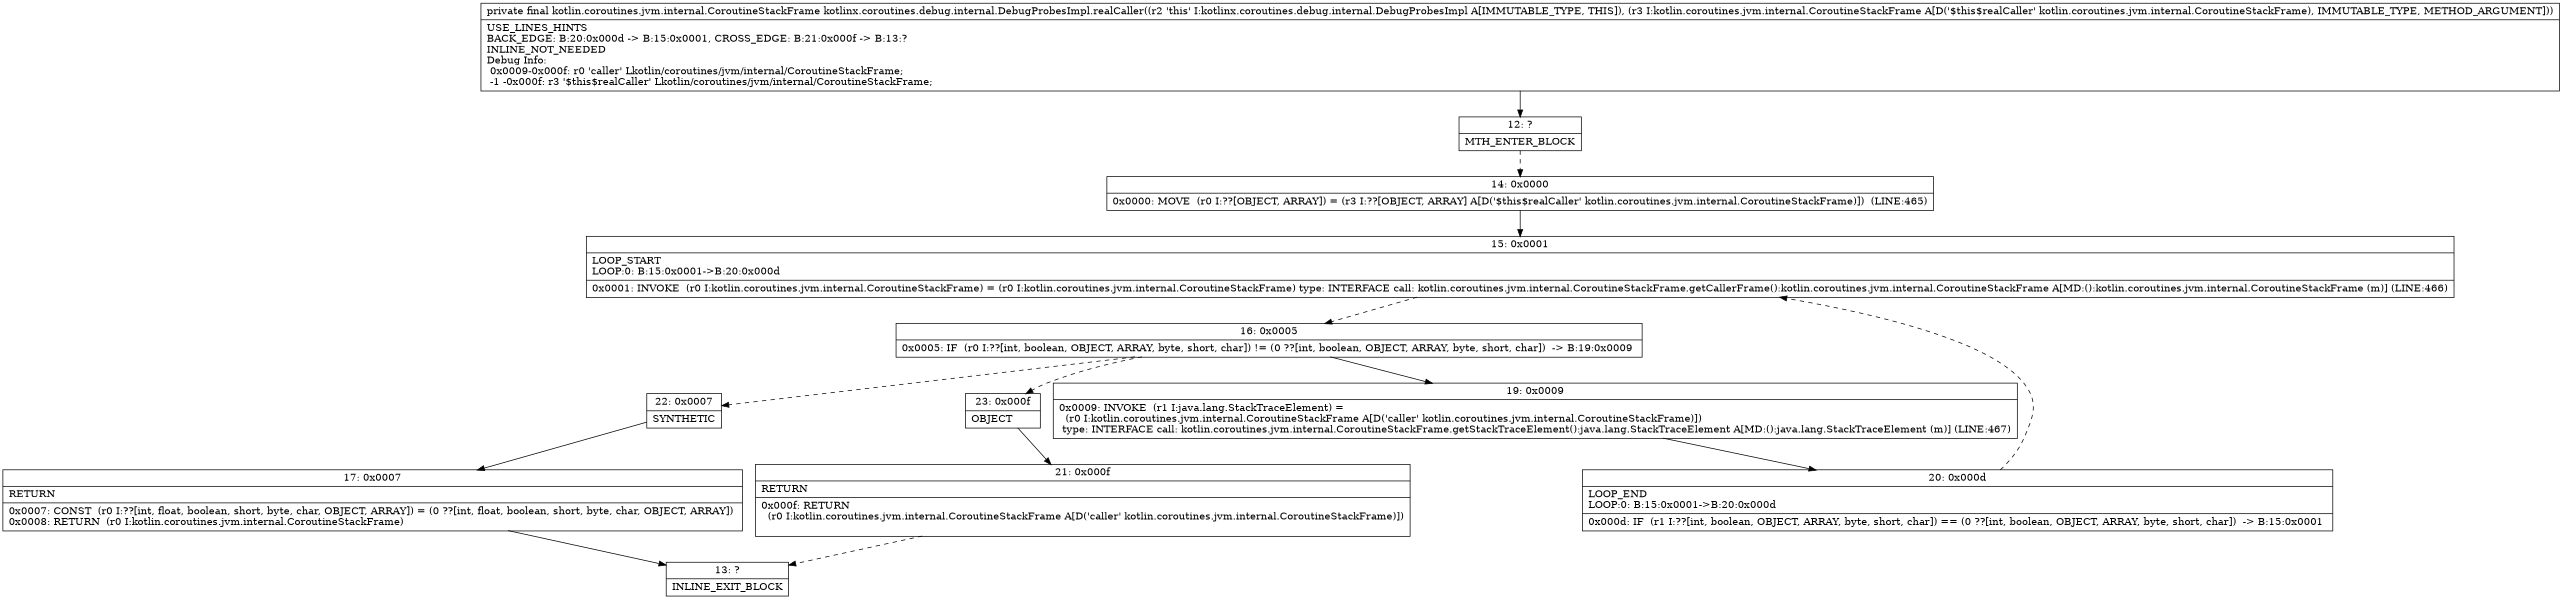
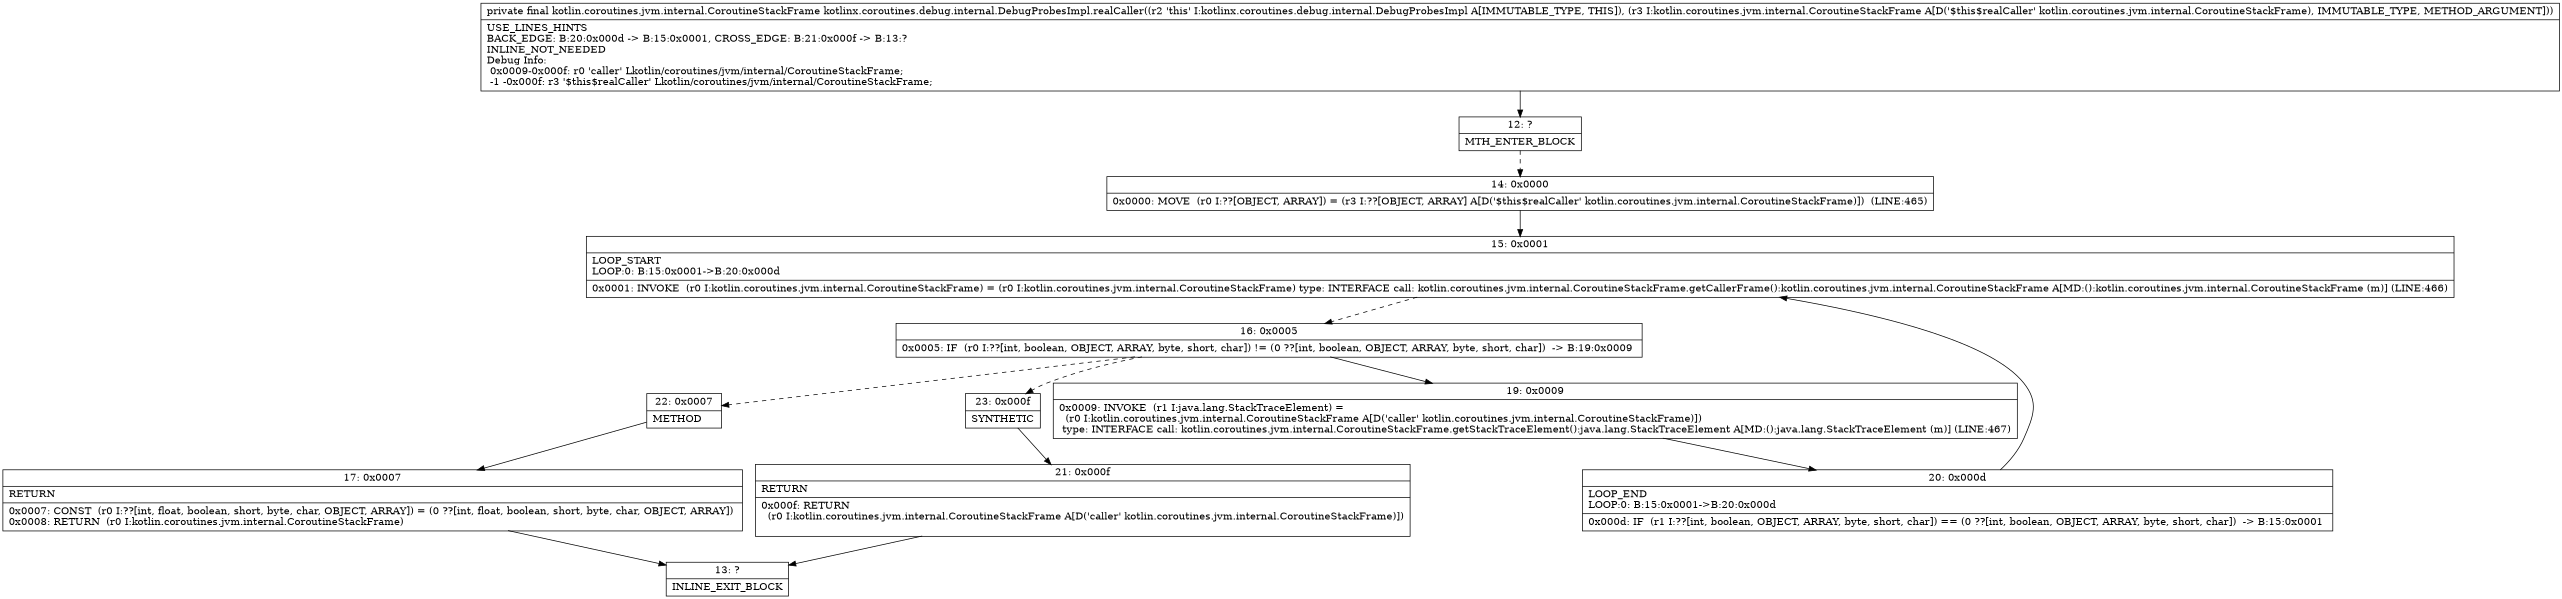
edge "20: 0x000d" -> "15: 0x0001": style dashed -> solid
node "22: 0x0007": text "SYNTHETIC" -> "METHOD"
node "23: 0x000f": text "OBJECT" -> "SYNTHETIC"
edge "21: 0x000f" -> "13: ?": style dashed -> solid
